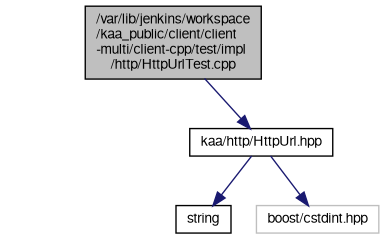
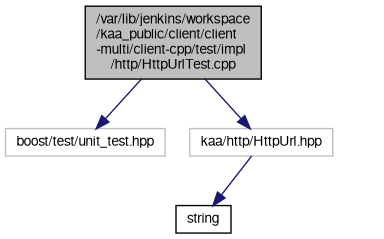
node "boost/test/unit_test.hpp": added
node "kaa/http/HttpUrl.hpp": color black -> grey75
node "boost/cstdint.hpp": removed
